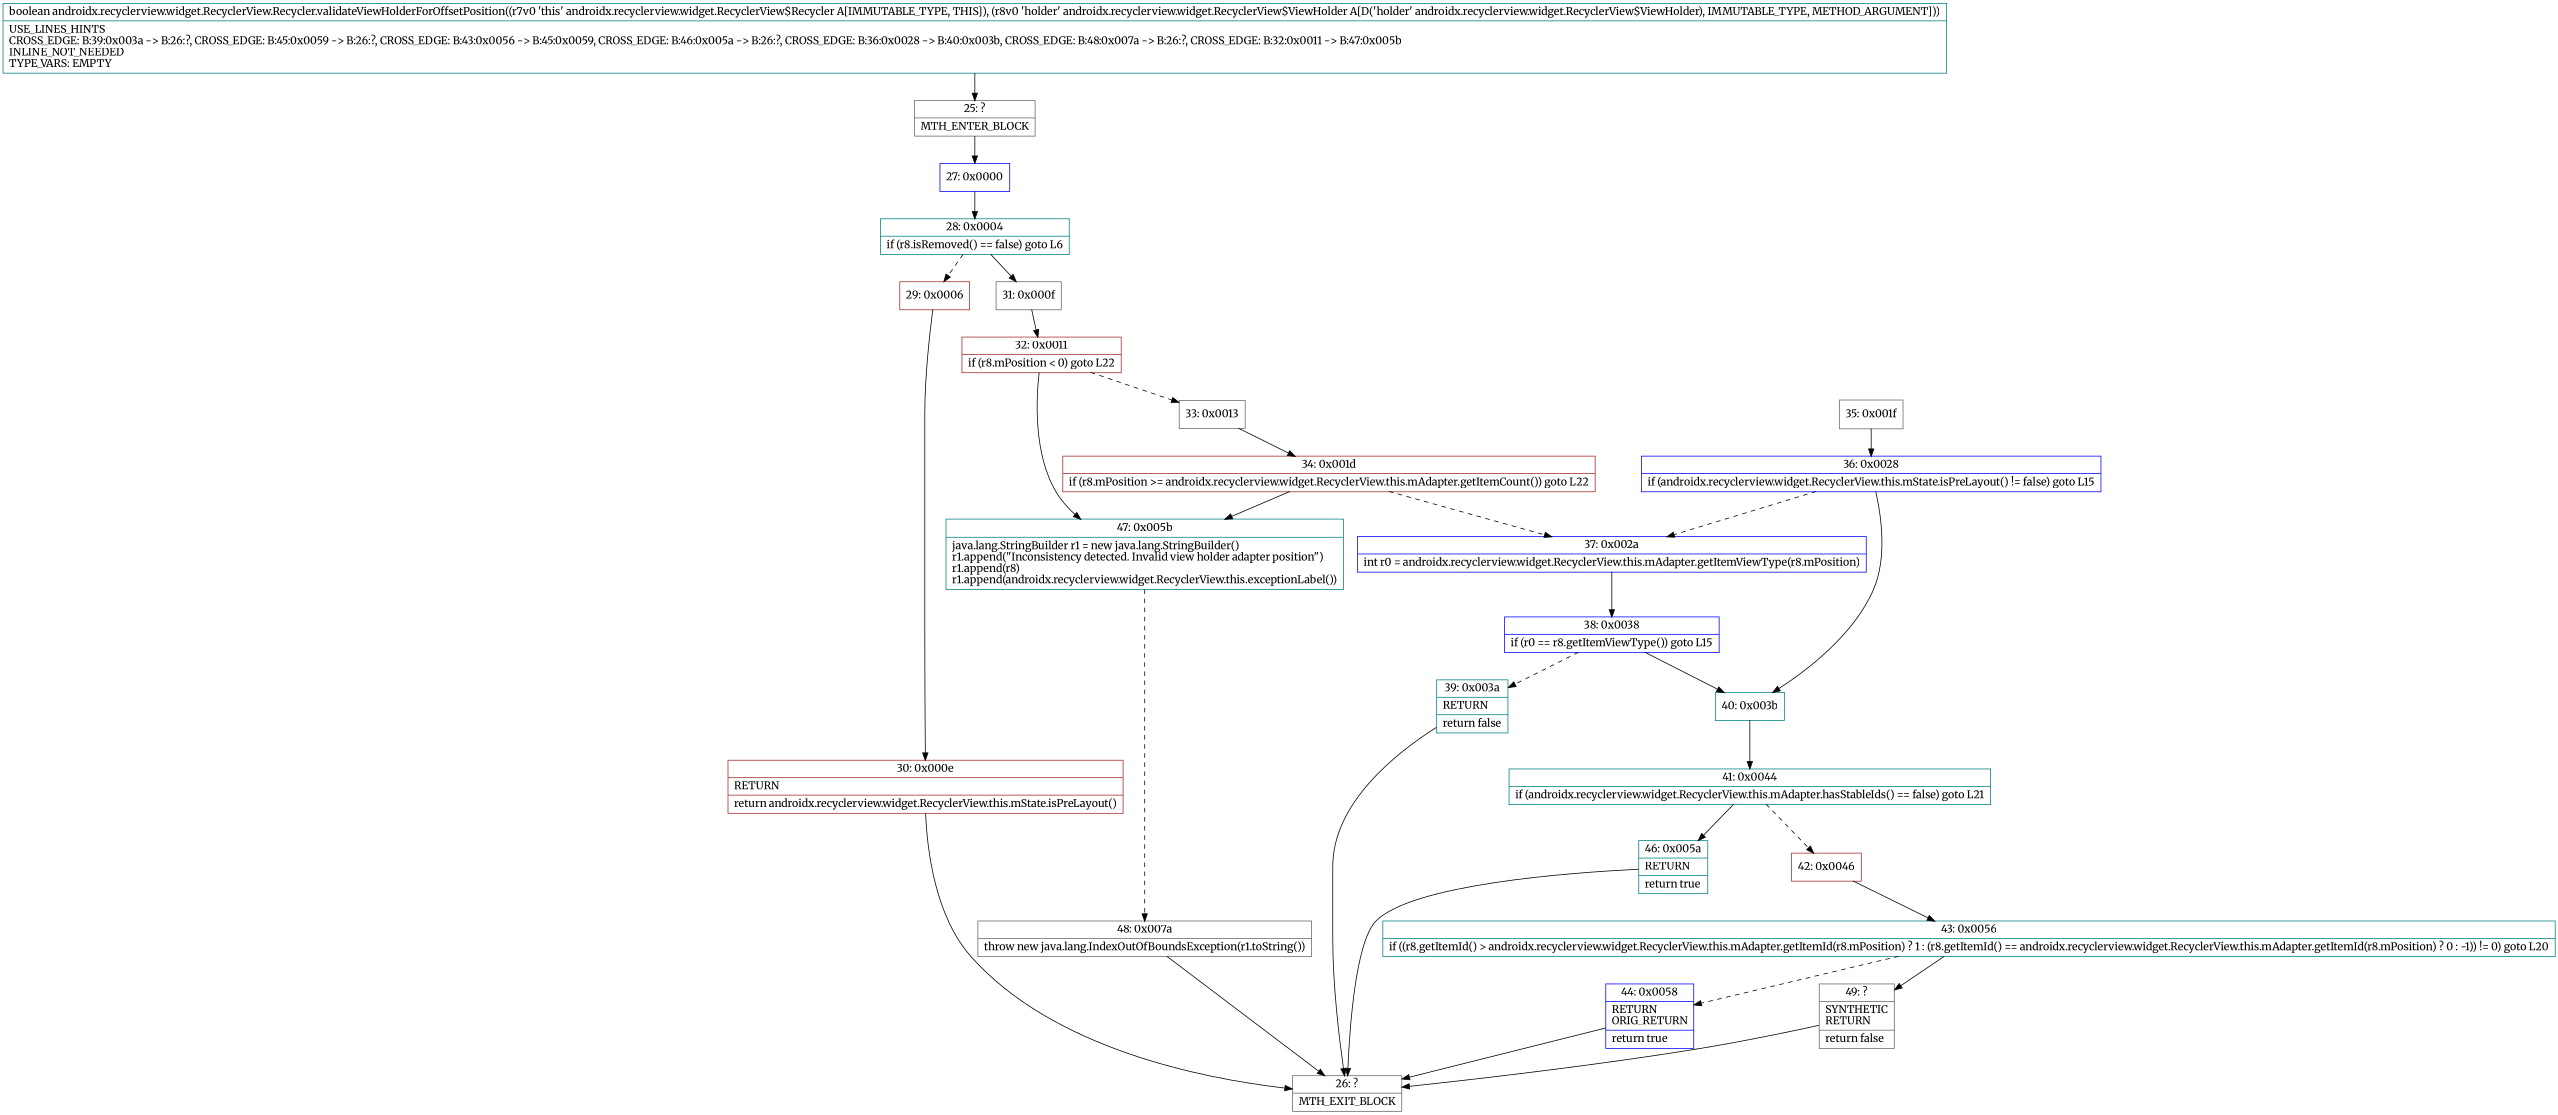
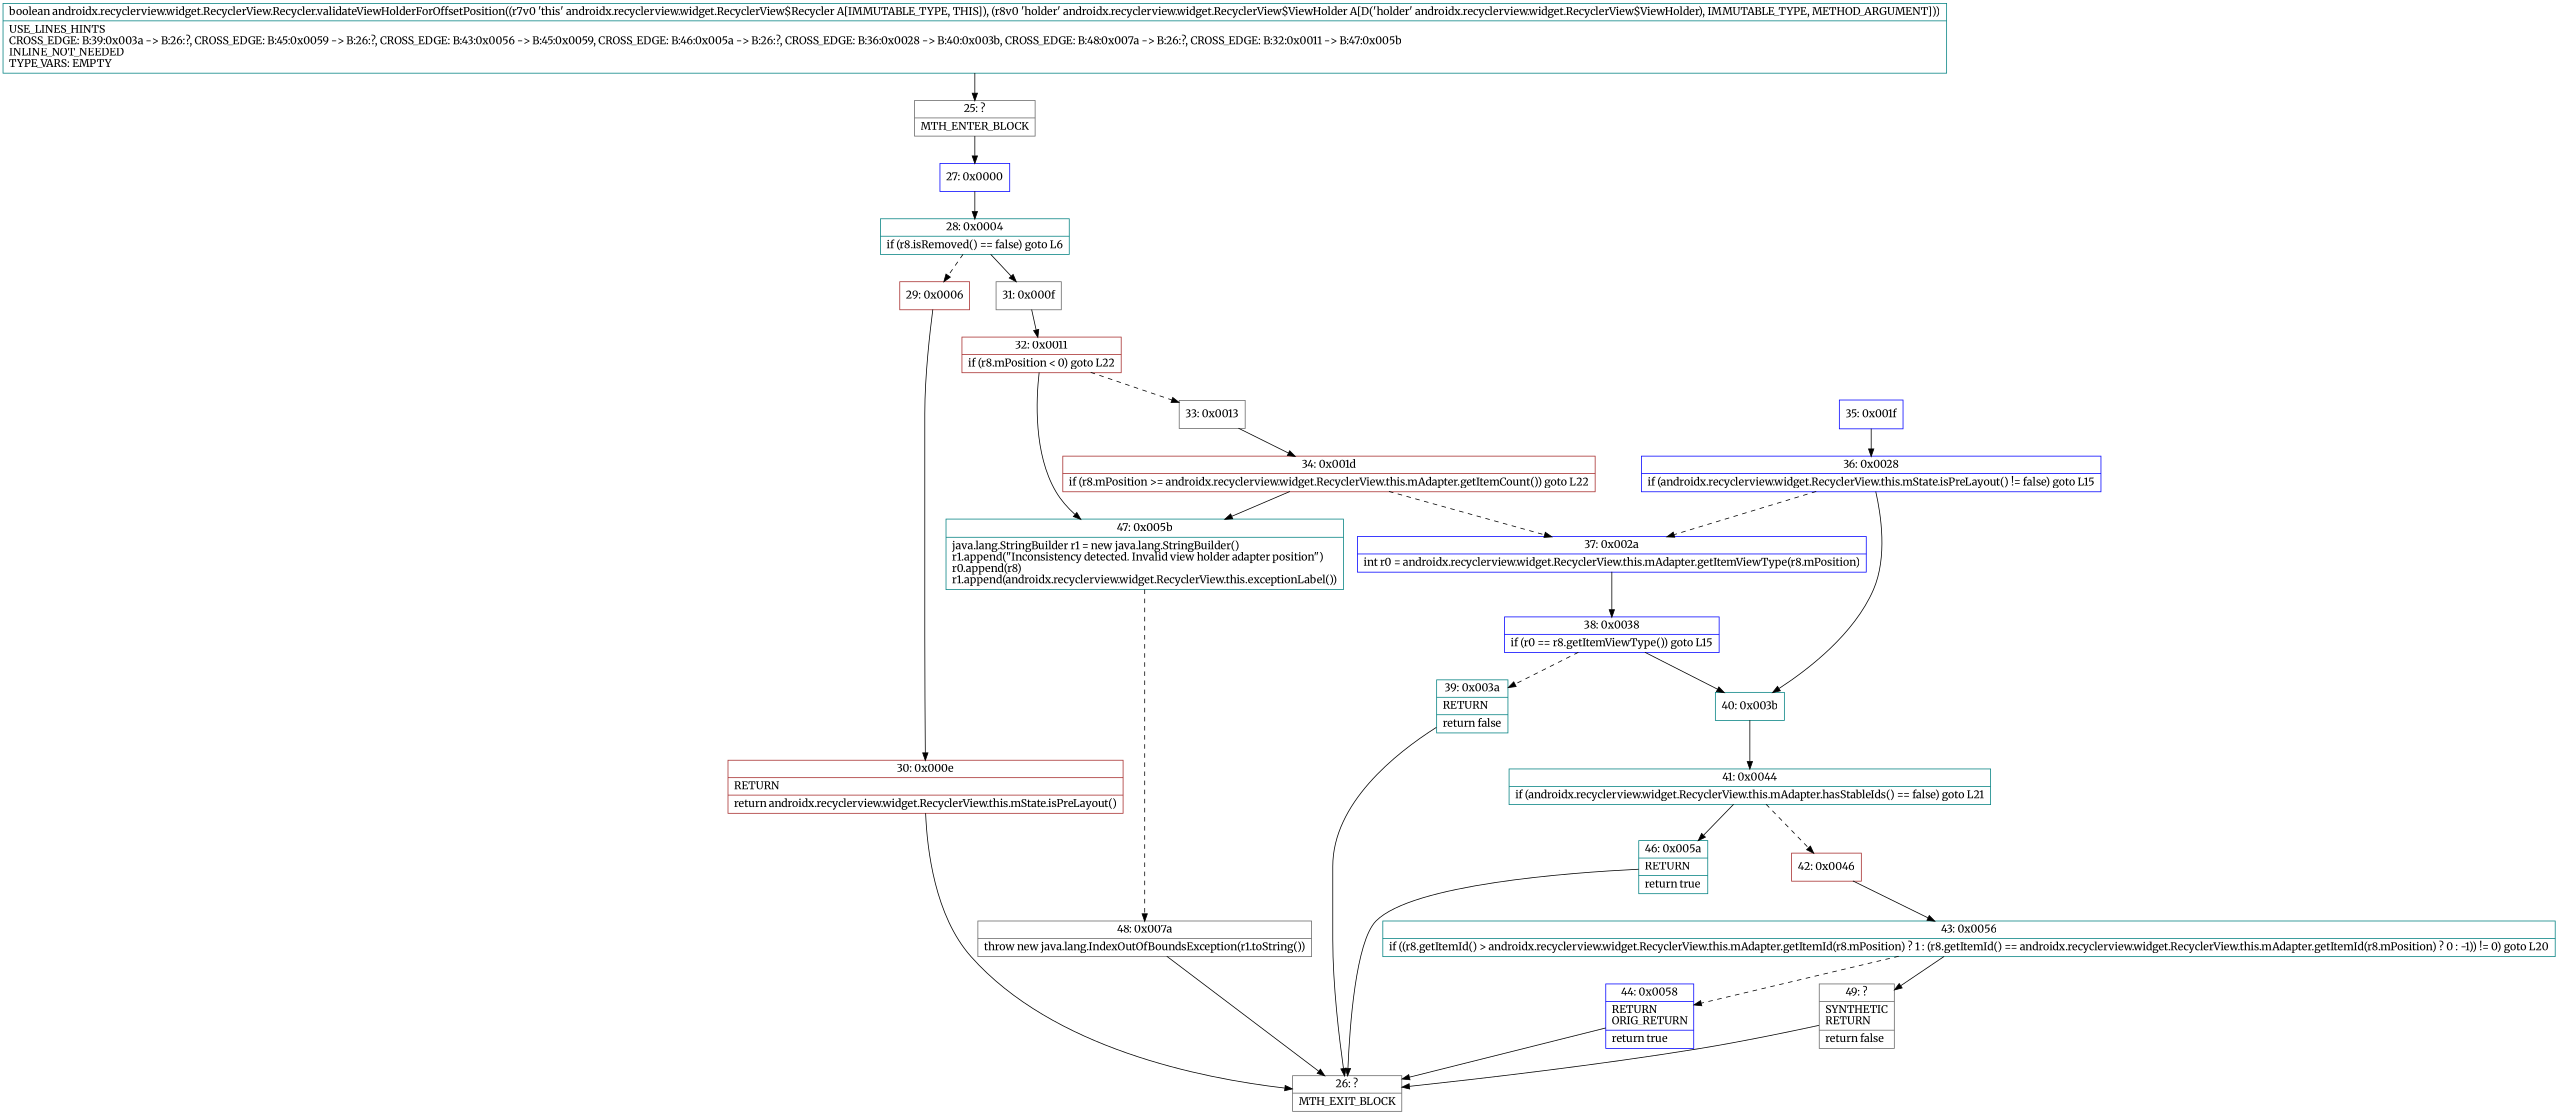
node "35: 0x001f": color gray40 -> blue
node "47: 0x005b": text "r1.append(r8)" -> "r0.append(r8)"
